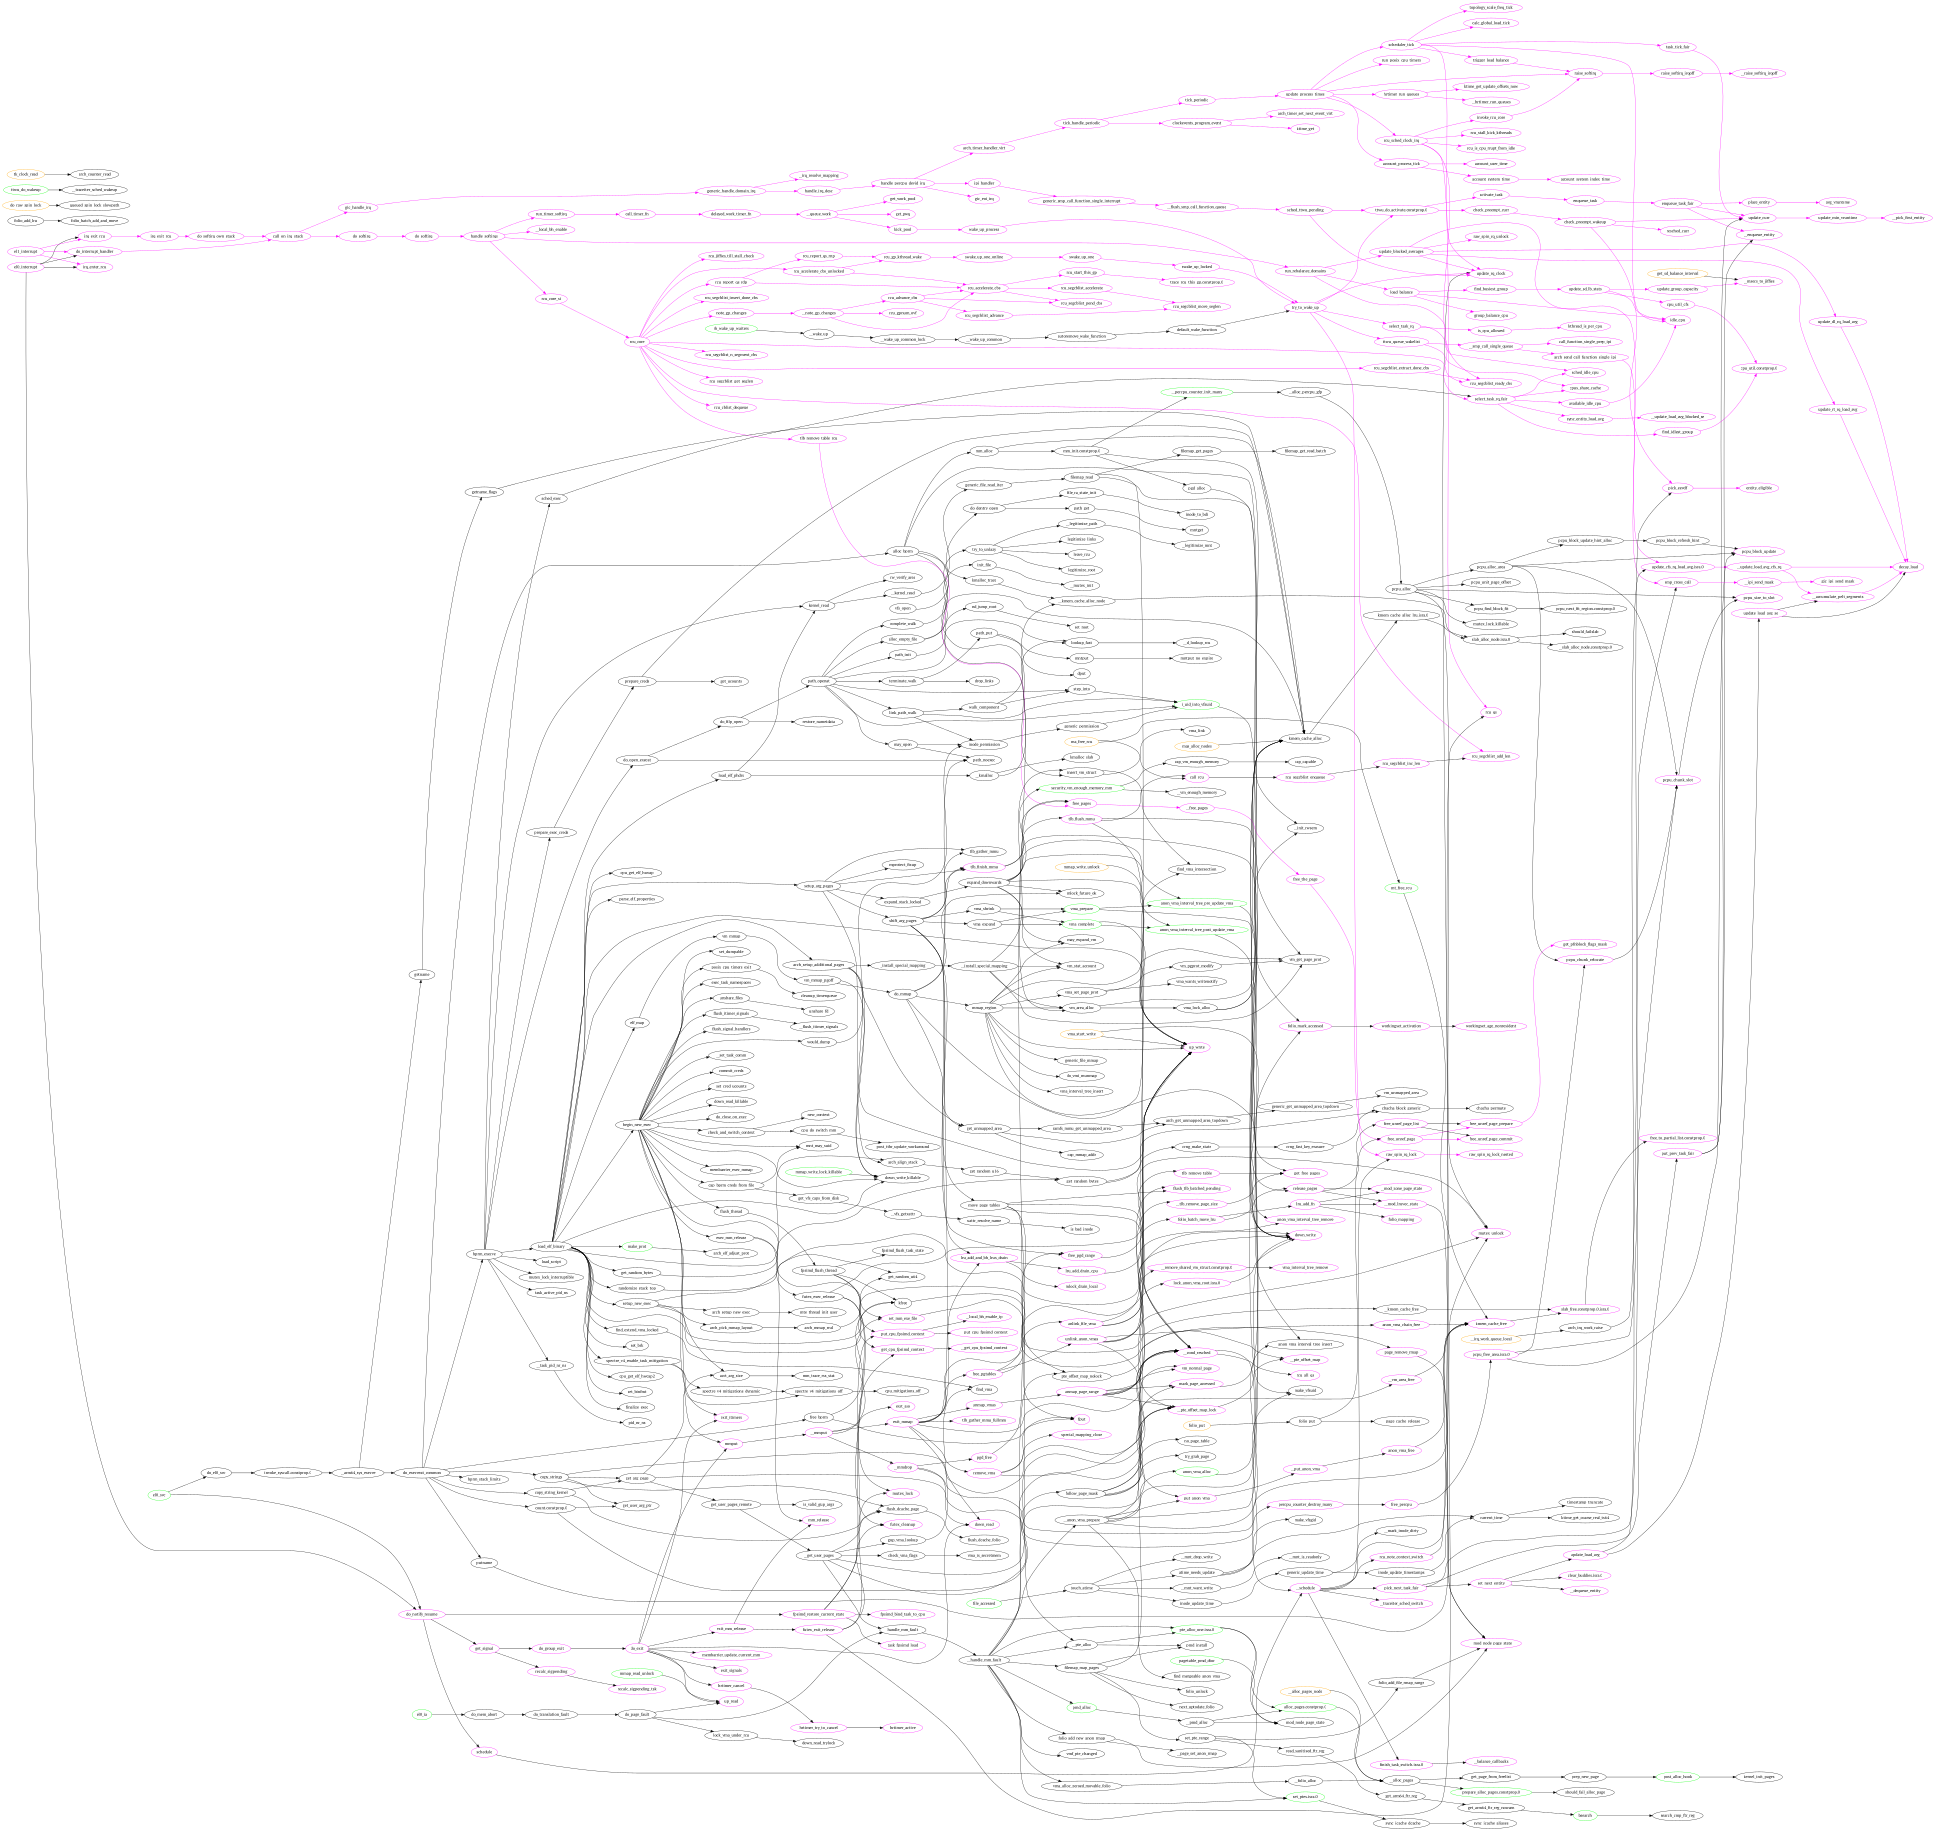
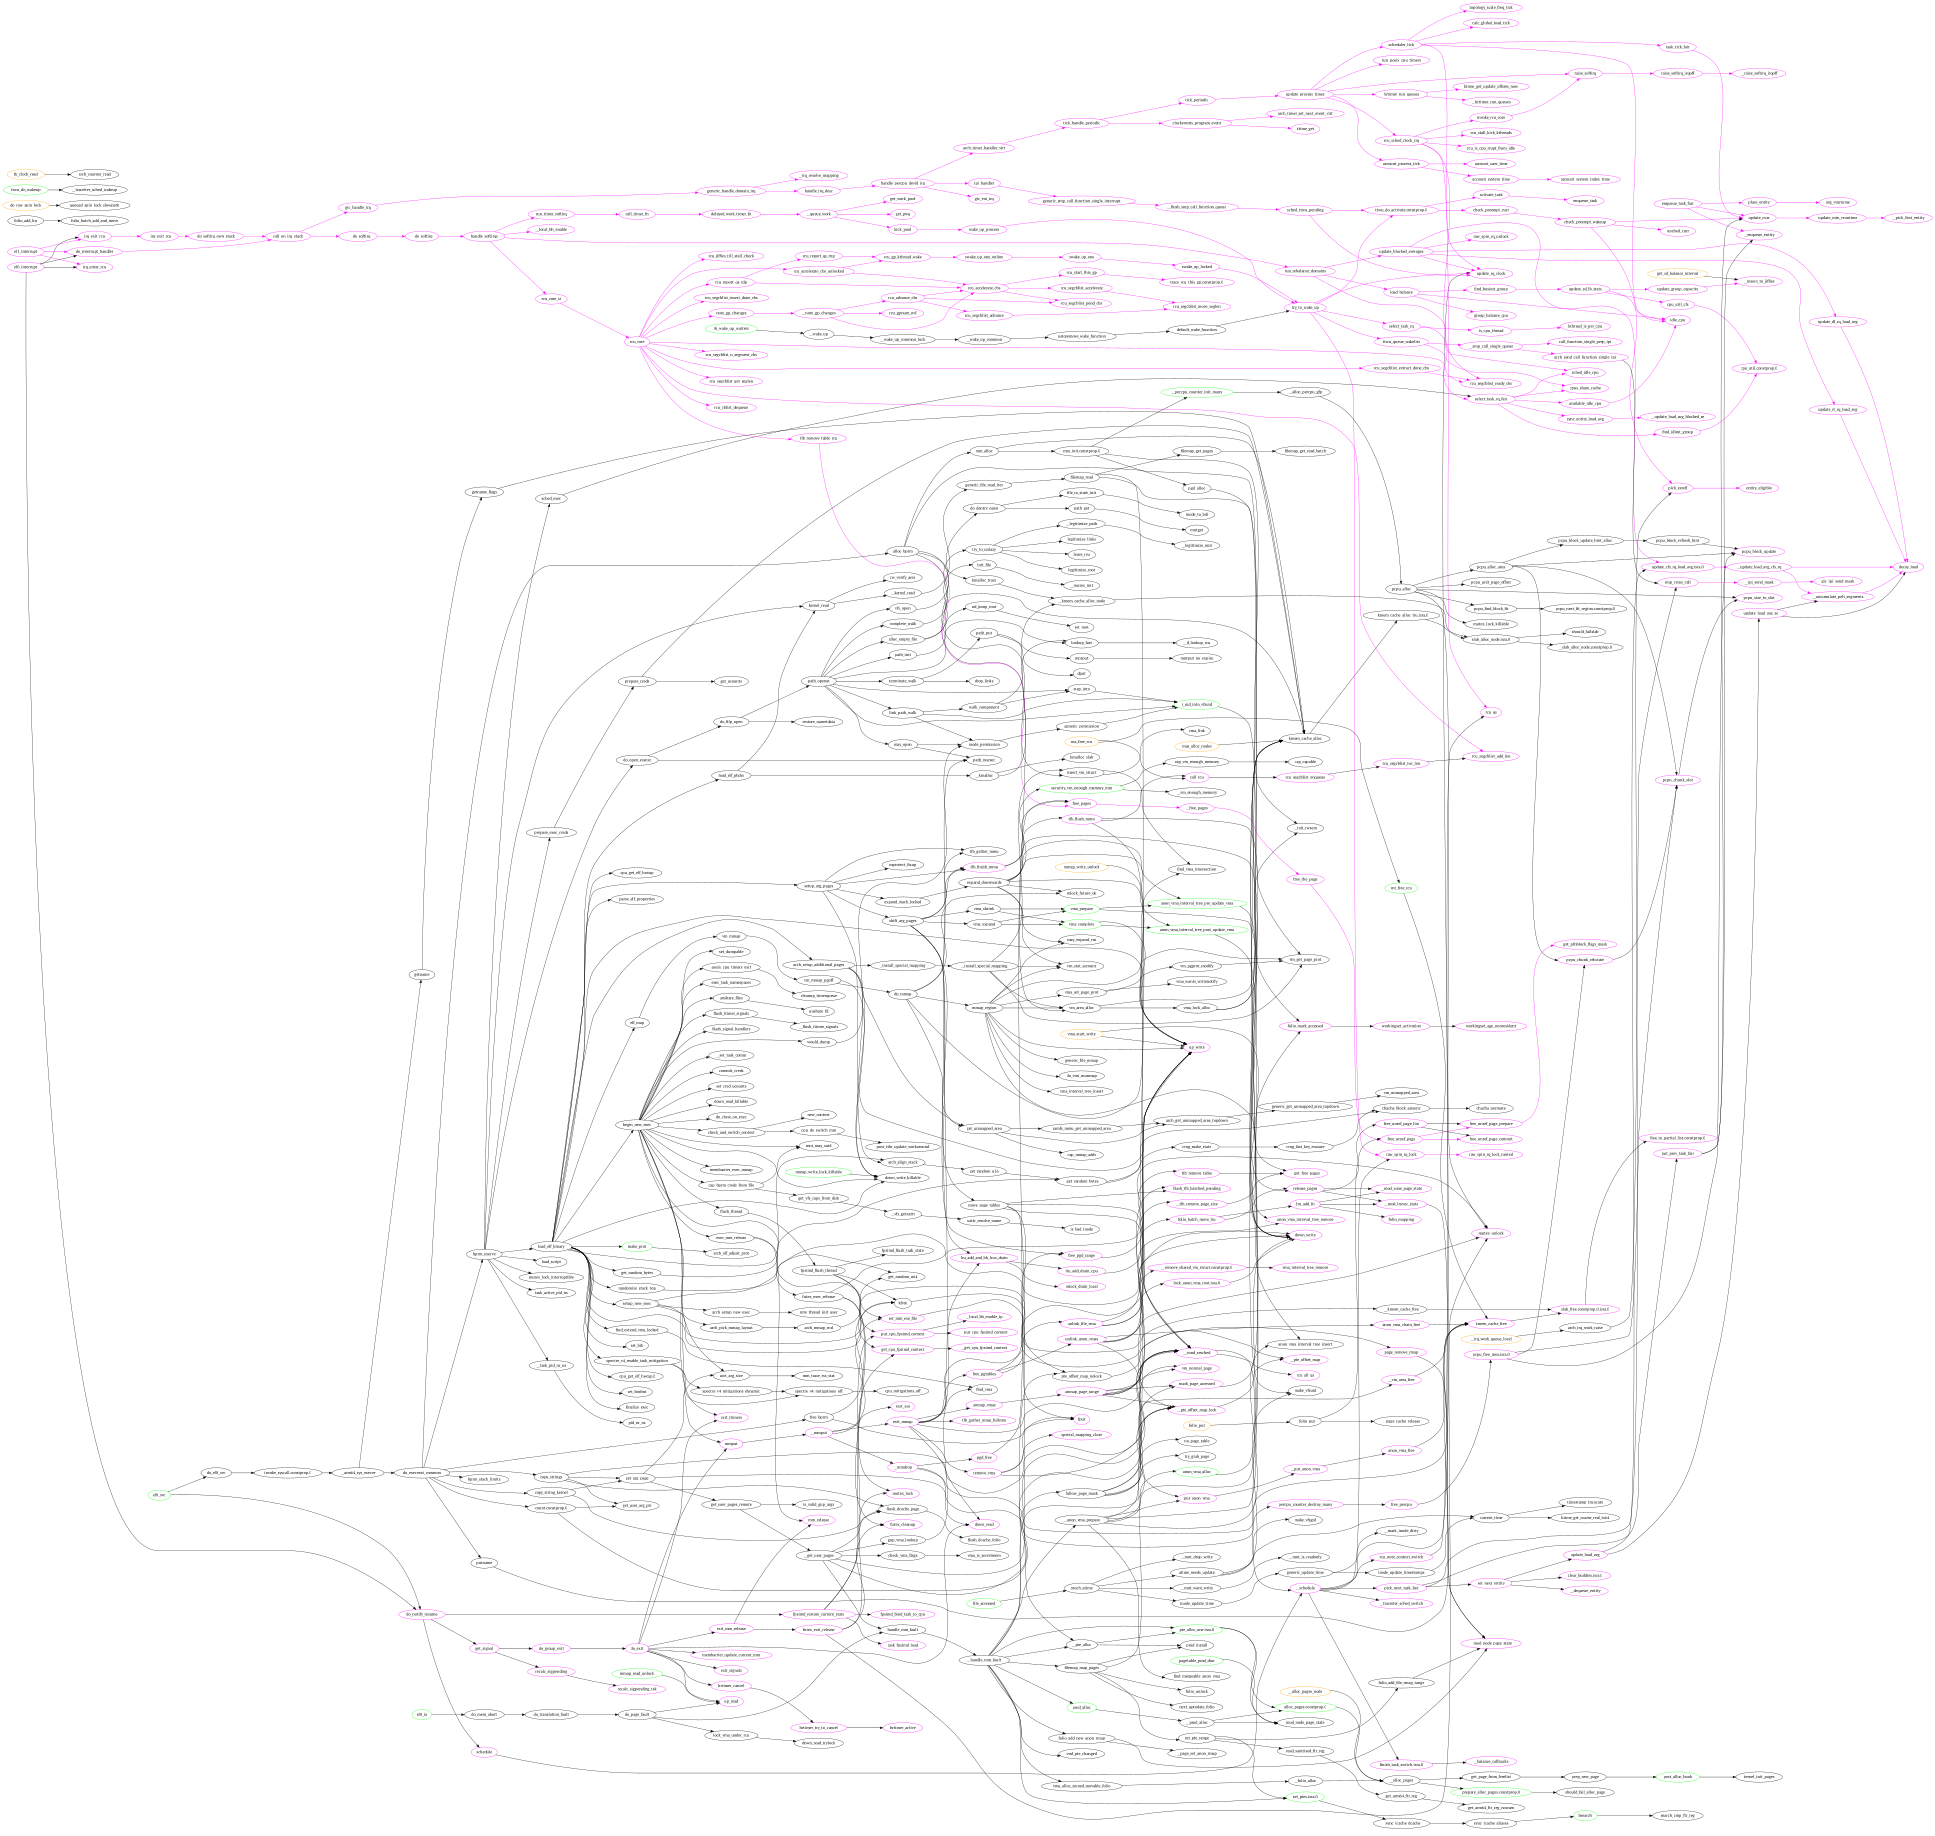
node "trigger_load_balance": removed
edge "enqueue_task" -> "enqueue_task_fair": removed
node "is_cpu_allowed": label "is_cpu_allowed" -> "is_cpu_thread"
edge "arch_send_call_function_single_ipi" -> "smp_cross_call": color magenta -> black
edge "path_openat" -> "vfs_open": added
edge "get_arm64_ftr_reg_nowarn" -> "bsearch": now "sync_icache_aliases" -> "bsearch"
